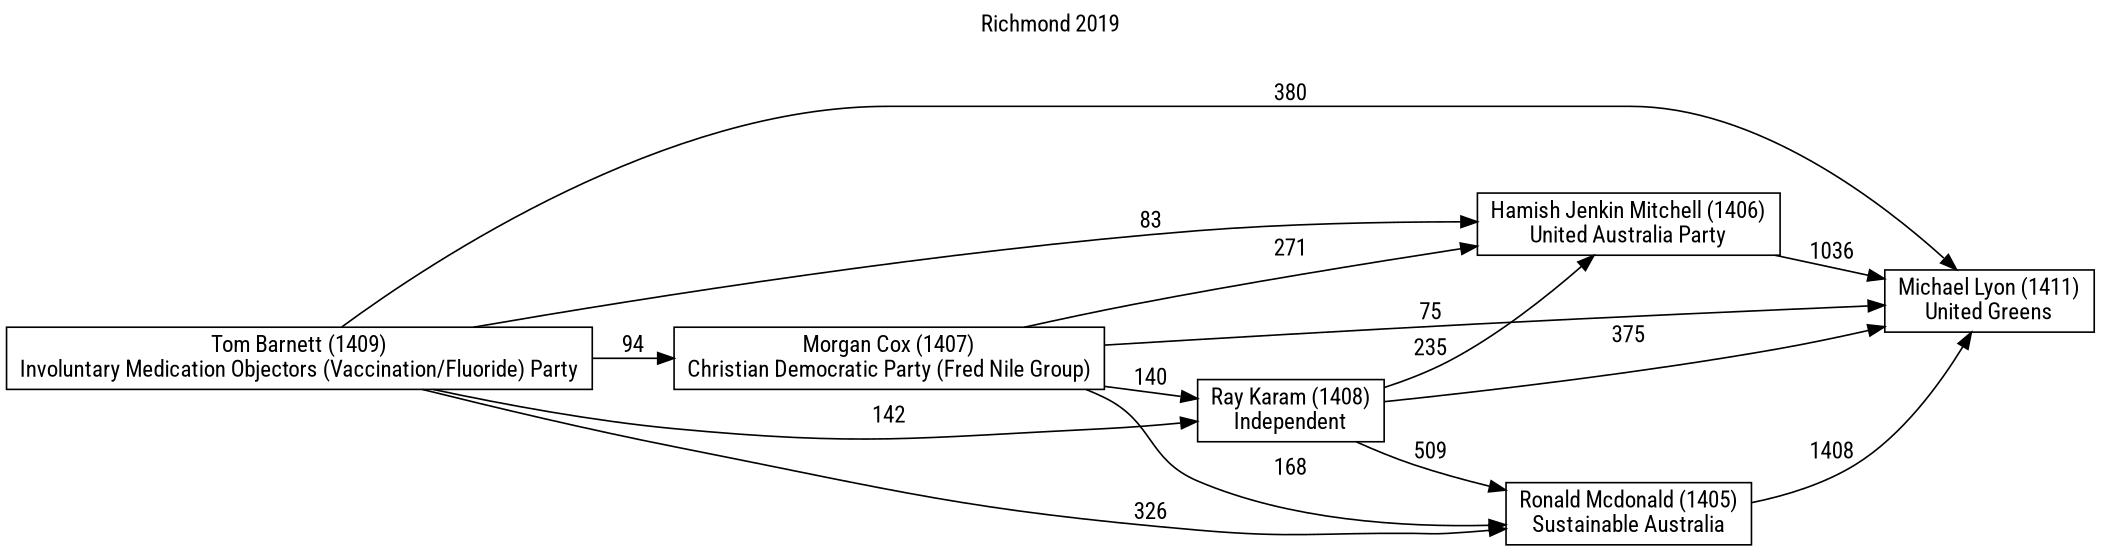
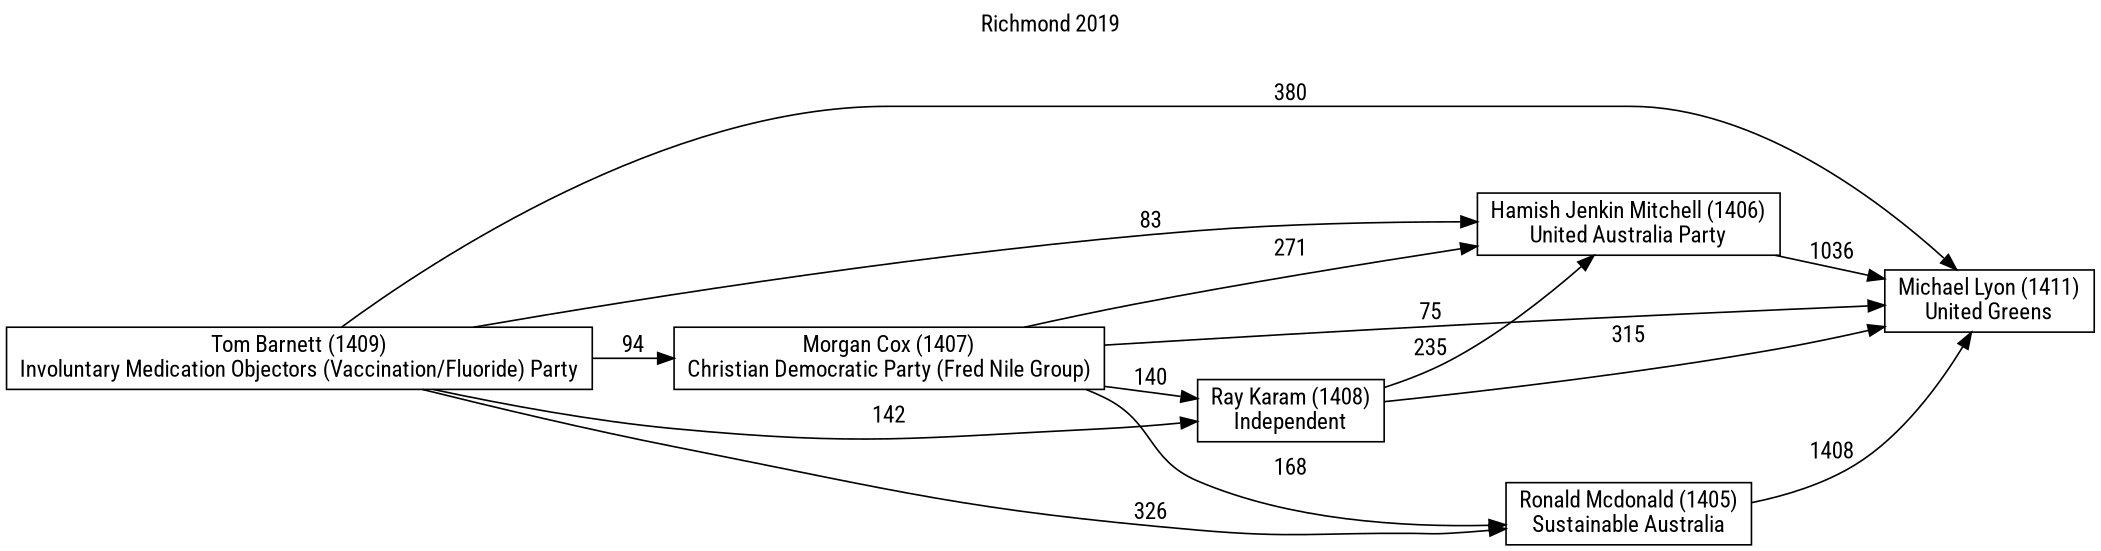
edge "Ray Karam (1408) Independent" -> "Michael Lyon (1411) United Greens": label "375" -> "315"
edge "Ray Karam (1408) Independent" -> "Ronald Mcdonald (1405) Sustainable Australia": removed, label "509"
